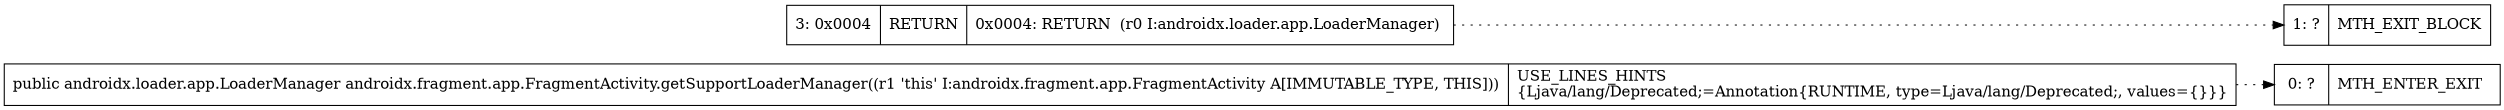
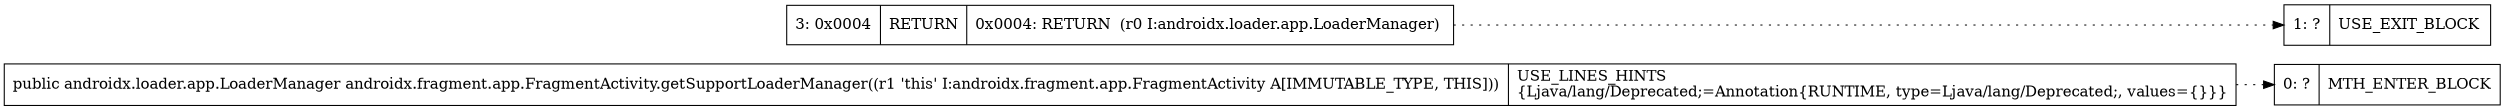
node "1: ?": text "MTH_EXIT_BLOCK" -> "USE_EXIT_BLOCK"
node "0: ?": text "MTH_ENTER_EXIT" -> "MTH_ENTER_BLOCK"
